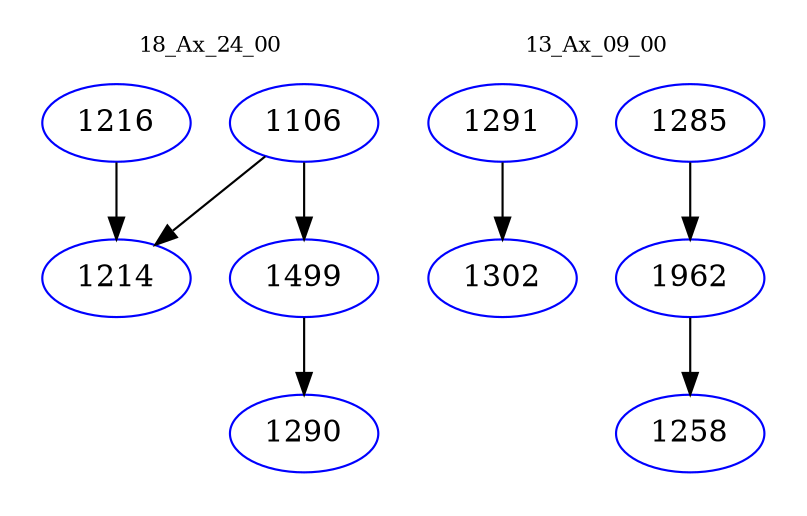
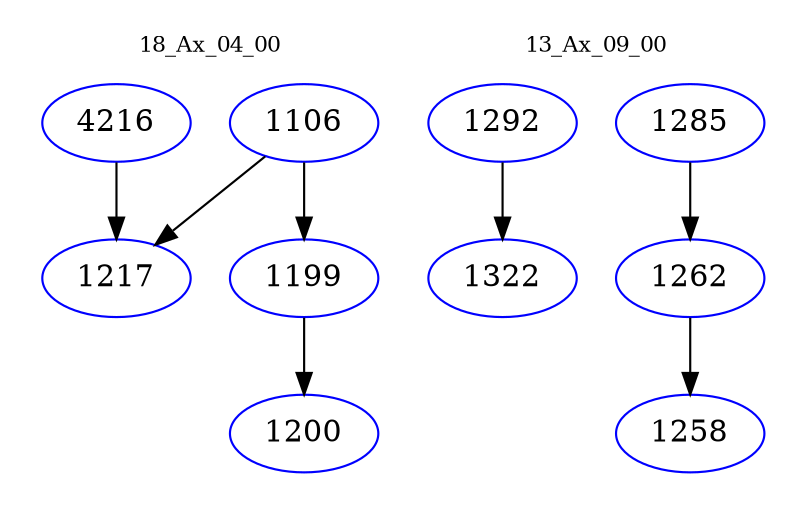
cluster "18_Ax_24_00": label "18_Ax_24_00" -> "18_Ax_04_00"
node "1216": label "1216" -> "4216"
node "1291": label "1291" -> "1292"
node "1214": label "1214" -> "1217"
node "1499": label "1499" -> "1199"
node "1302": label "1302" -> "1322"
node "1962": label "1962" -> "1262"
node "1290": label "1290" -> "1200"
